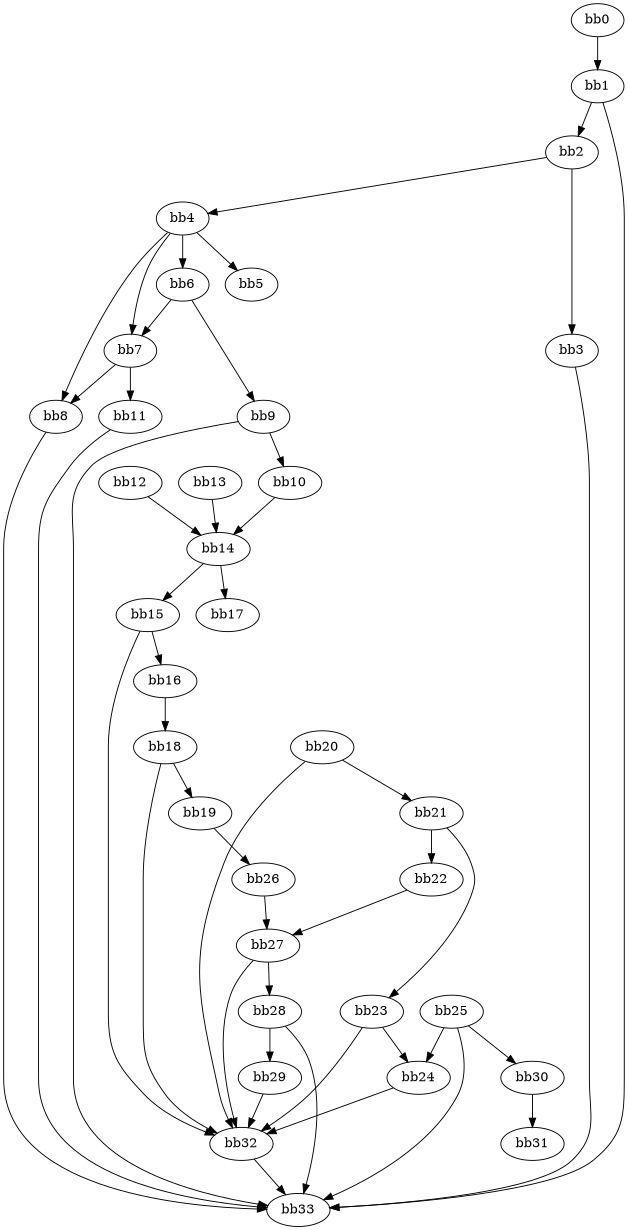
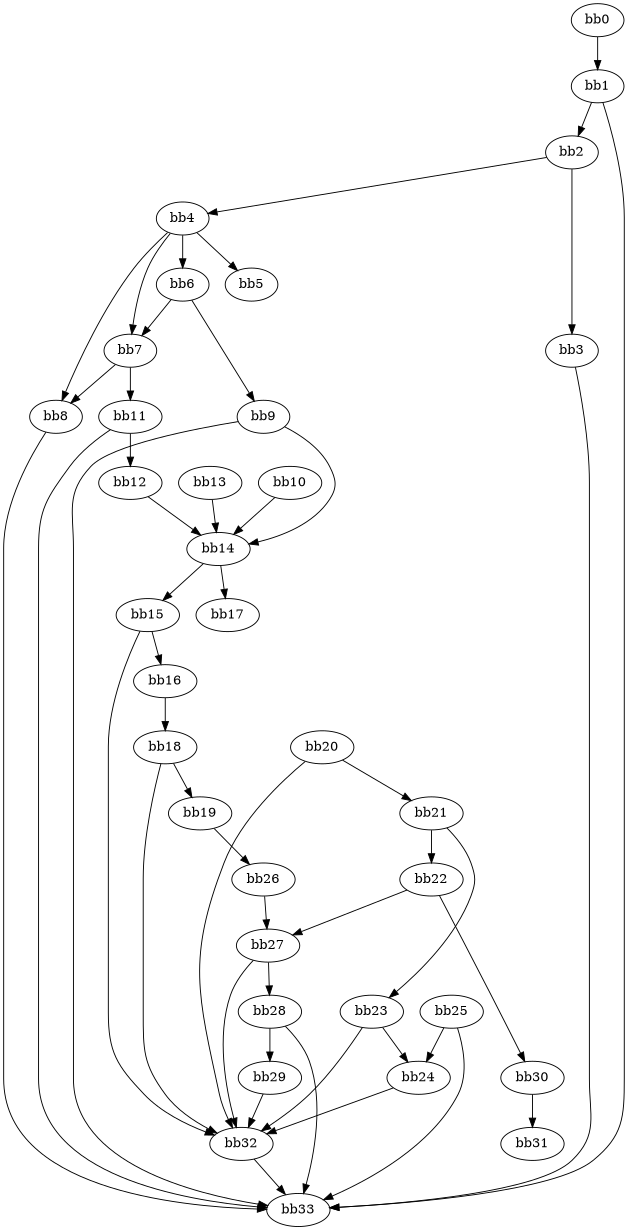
edge "bb11" -> "bb12": added
edge "bb9" -> "bb10": now "bb9" -> "bb14"
edge "bb25" -> "bb30": now "bb22" -> "bb30"
